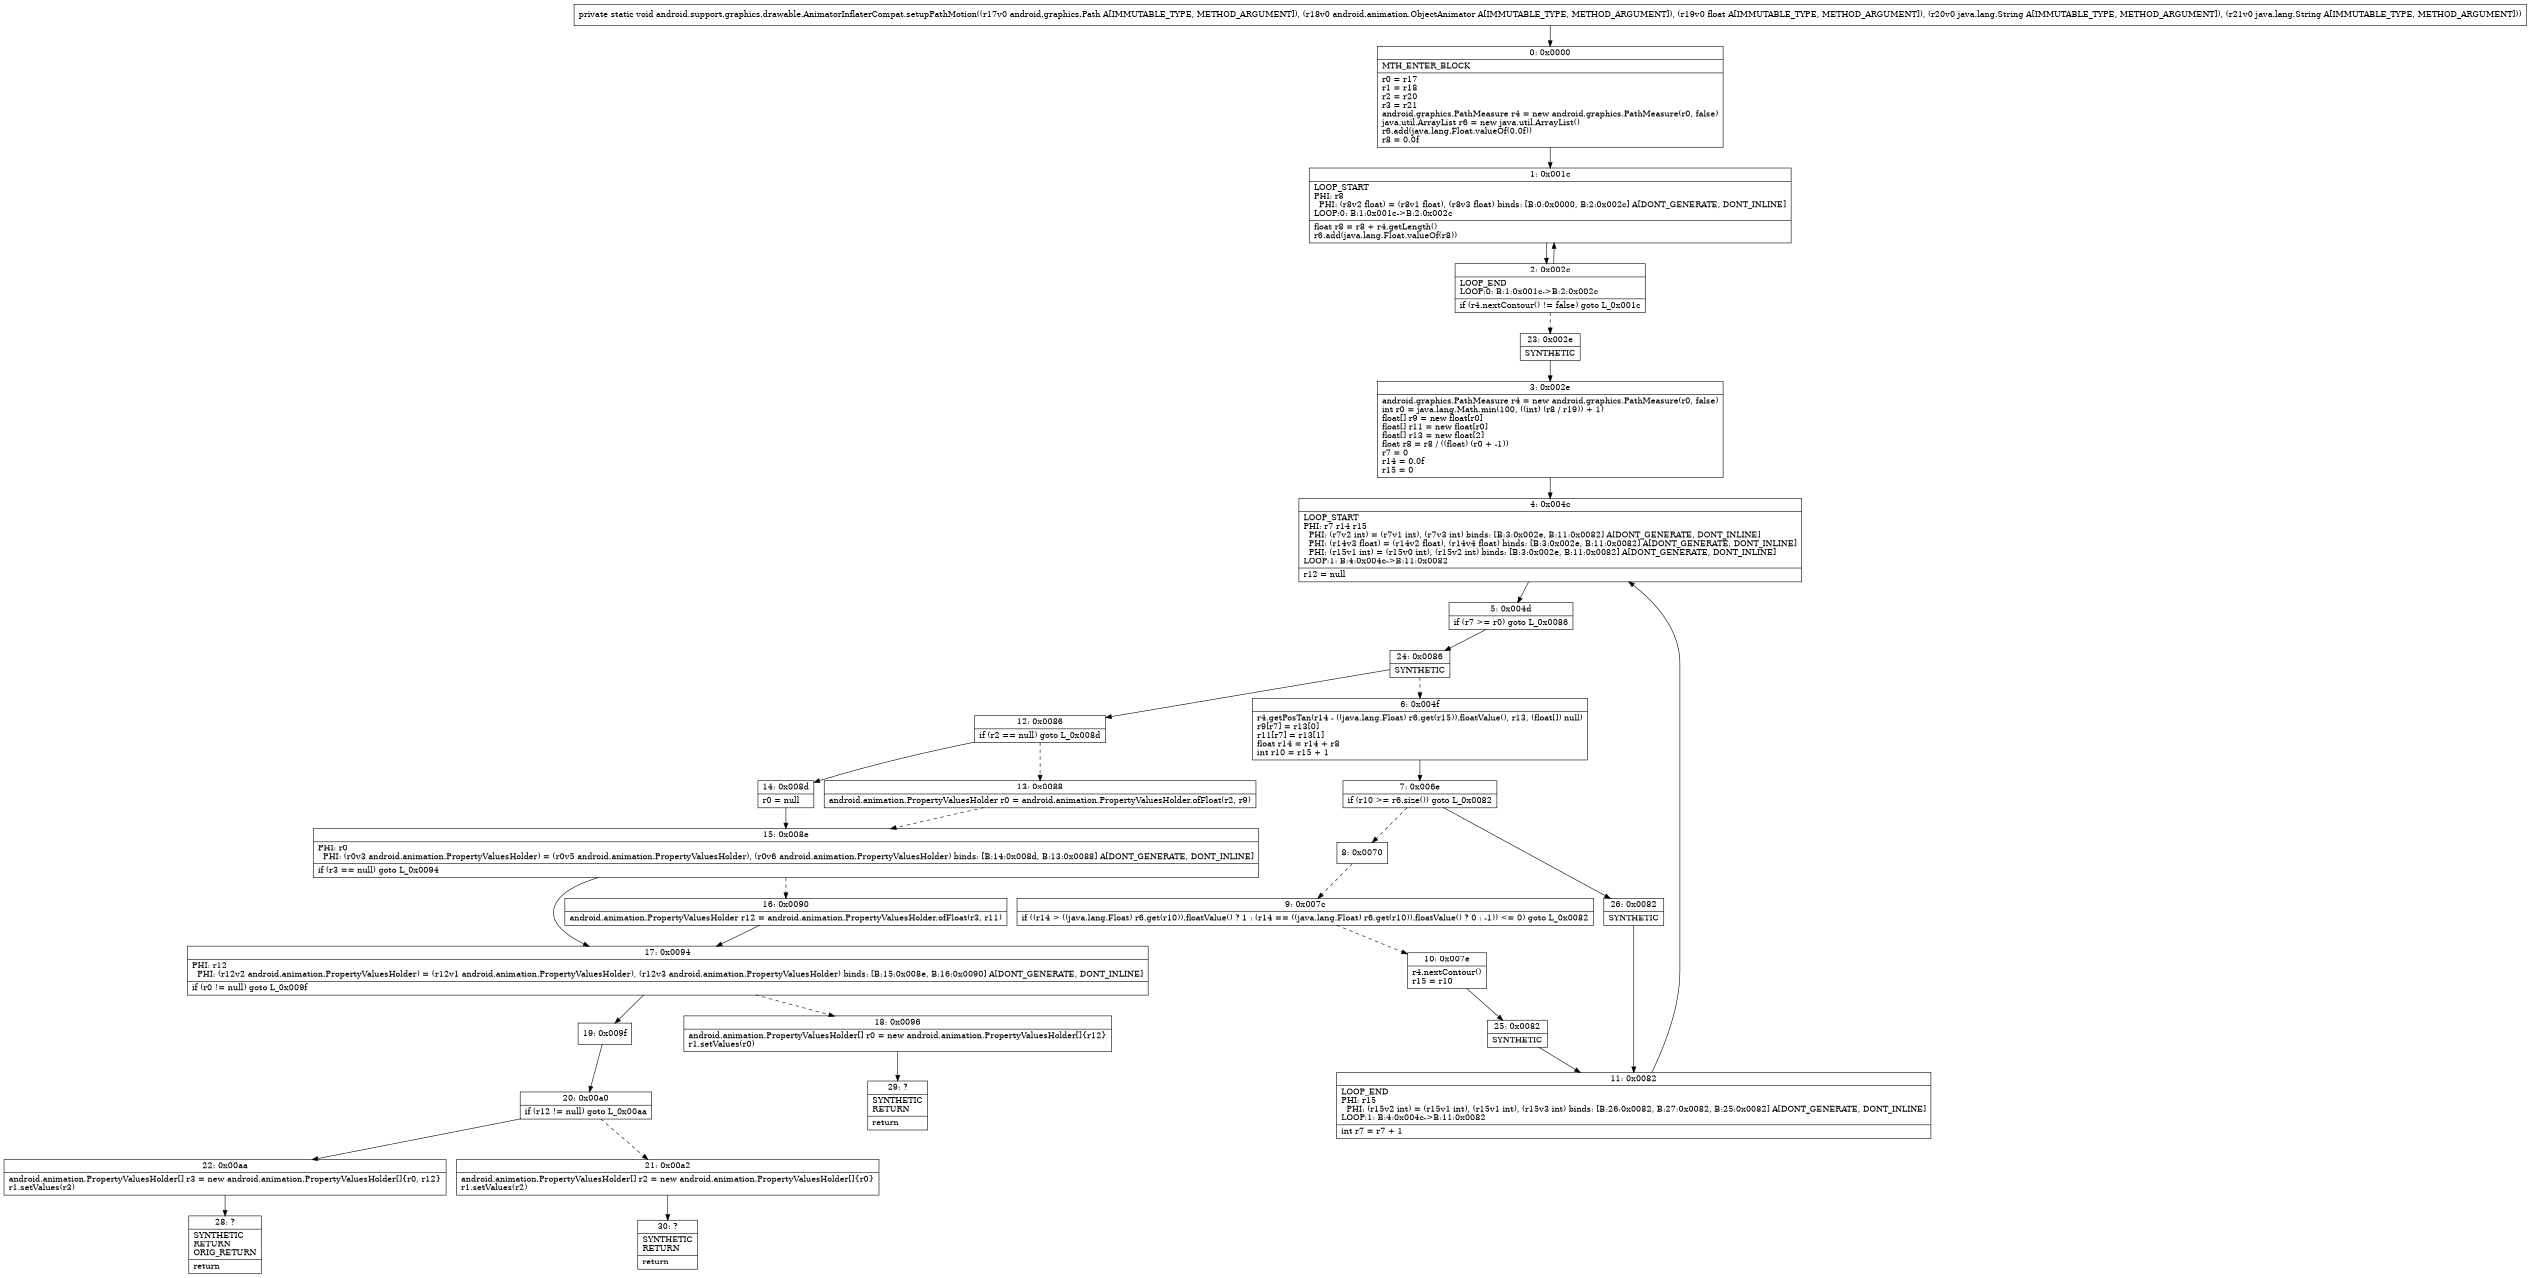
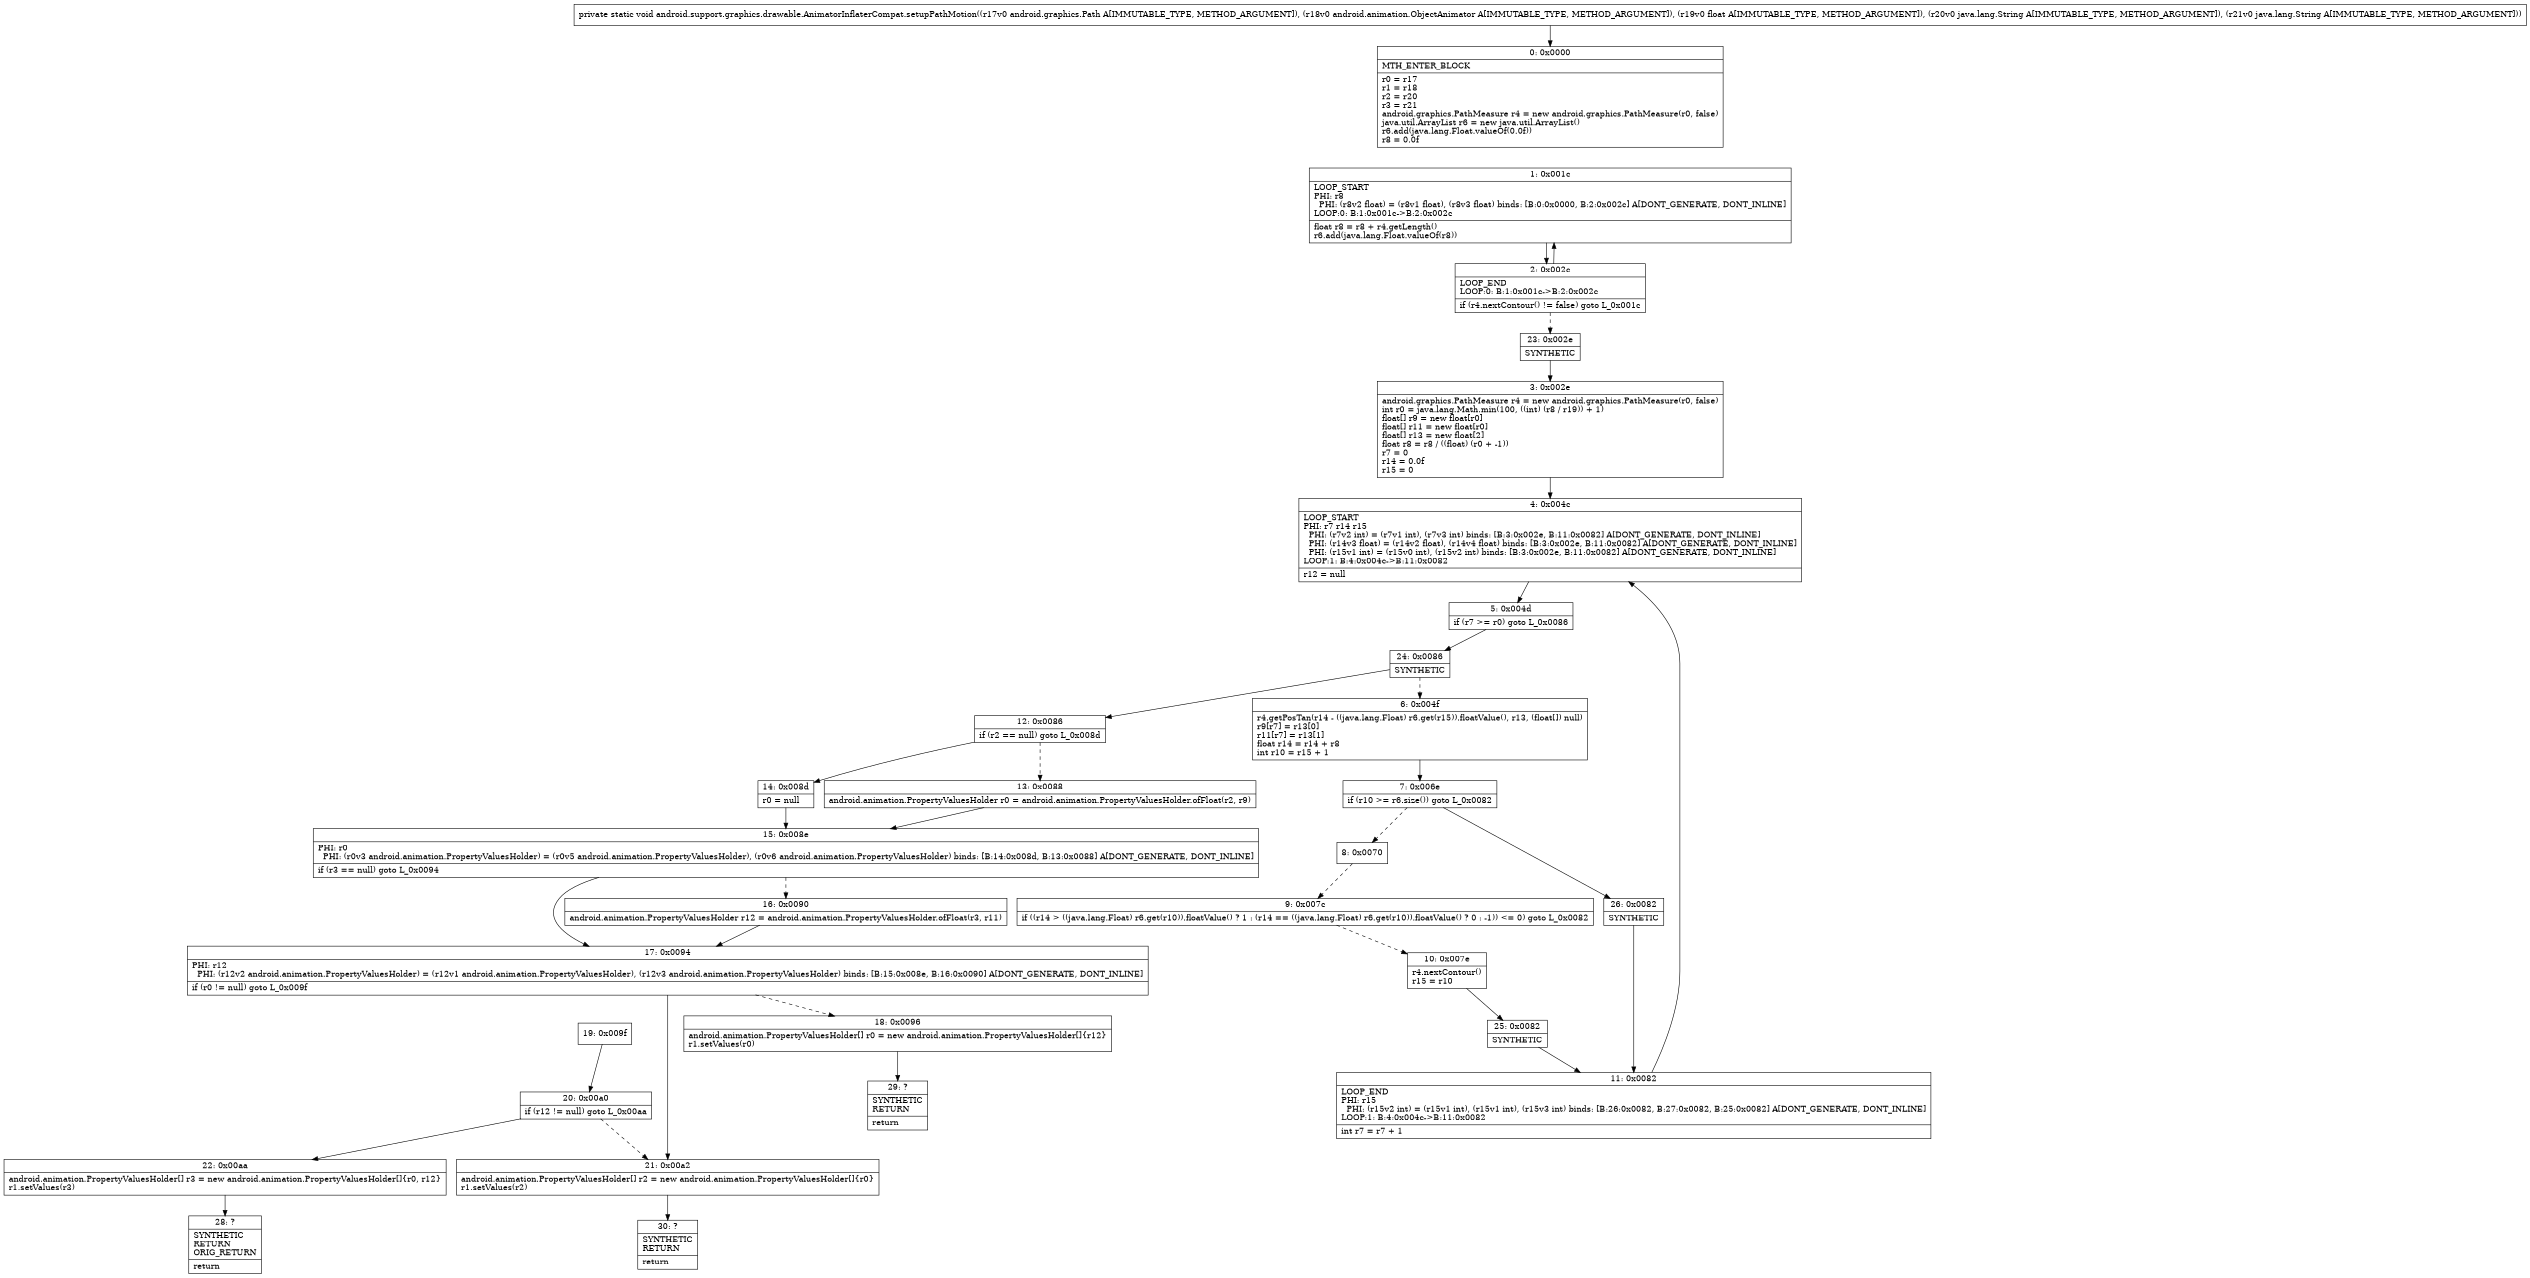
edge "0: 0x0000" -> "1: 0x001c": removed
edge "13: 0x0088" -> "15: 0x008e": style dashed -> solid
edge "17: 0x0094" -> "19: 0x009f": now "17: 0x0094" -> "21: 0x00a2"
